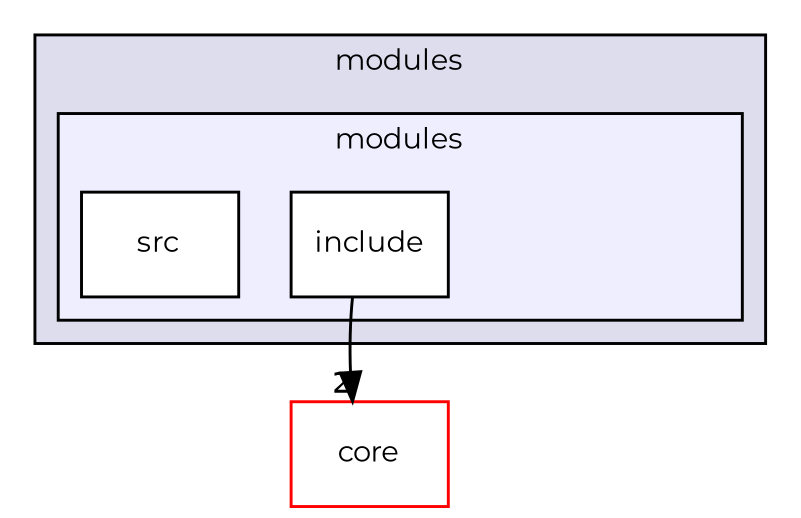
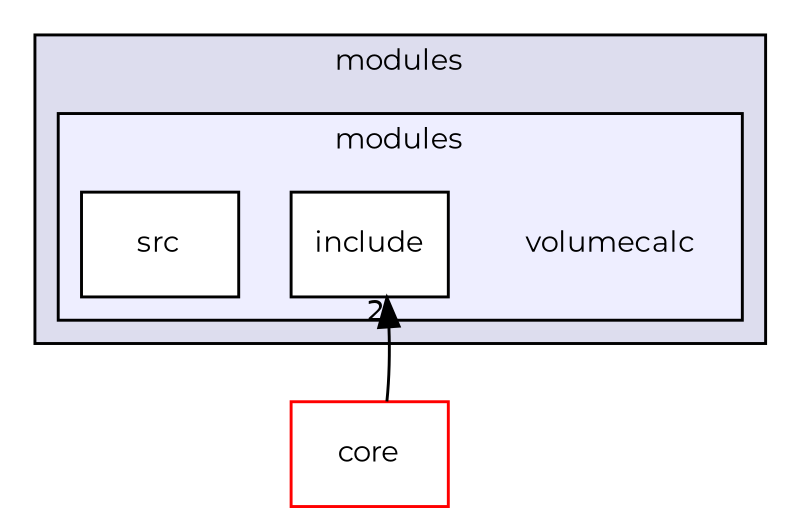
node "volumecalc": added
edge "include" -> "core": reversed
